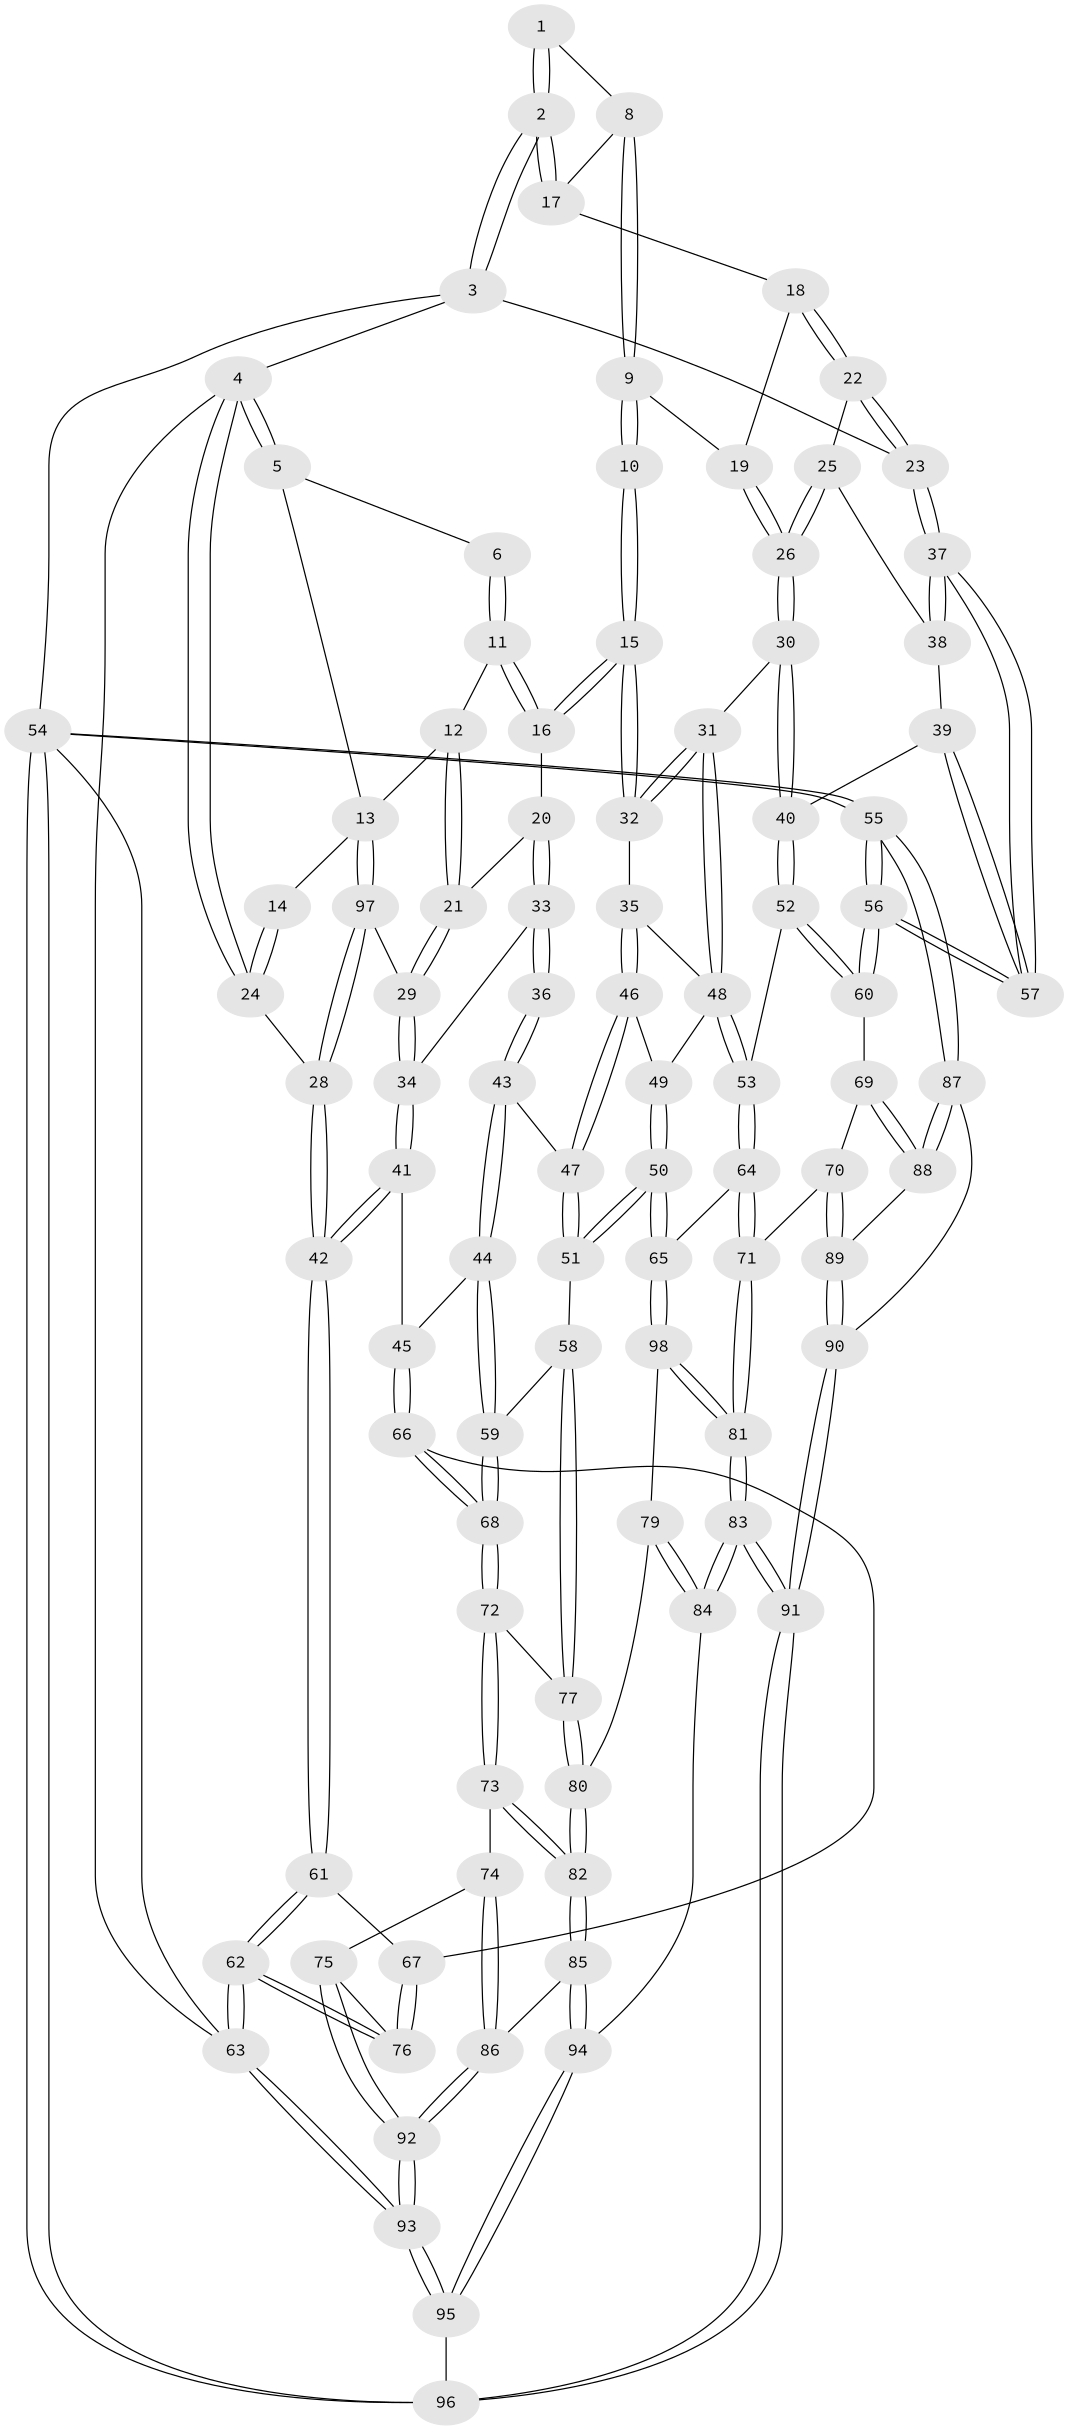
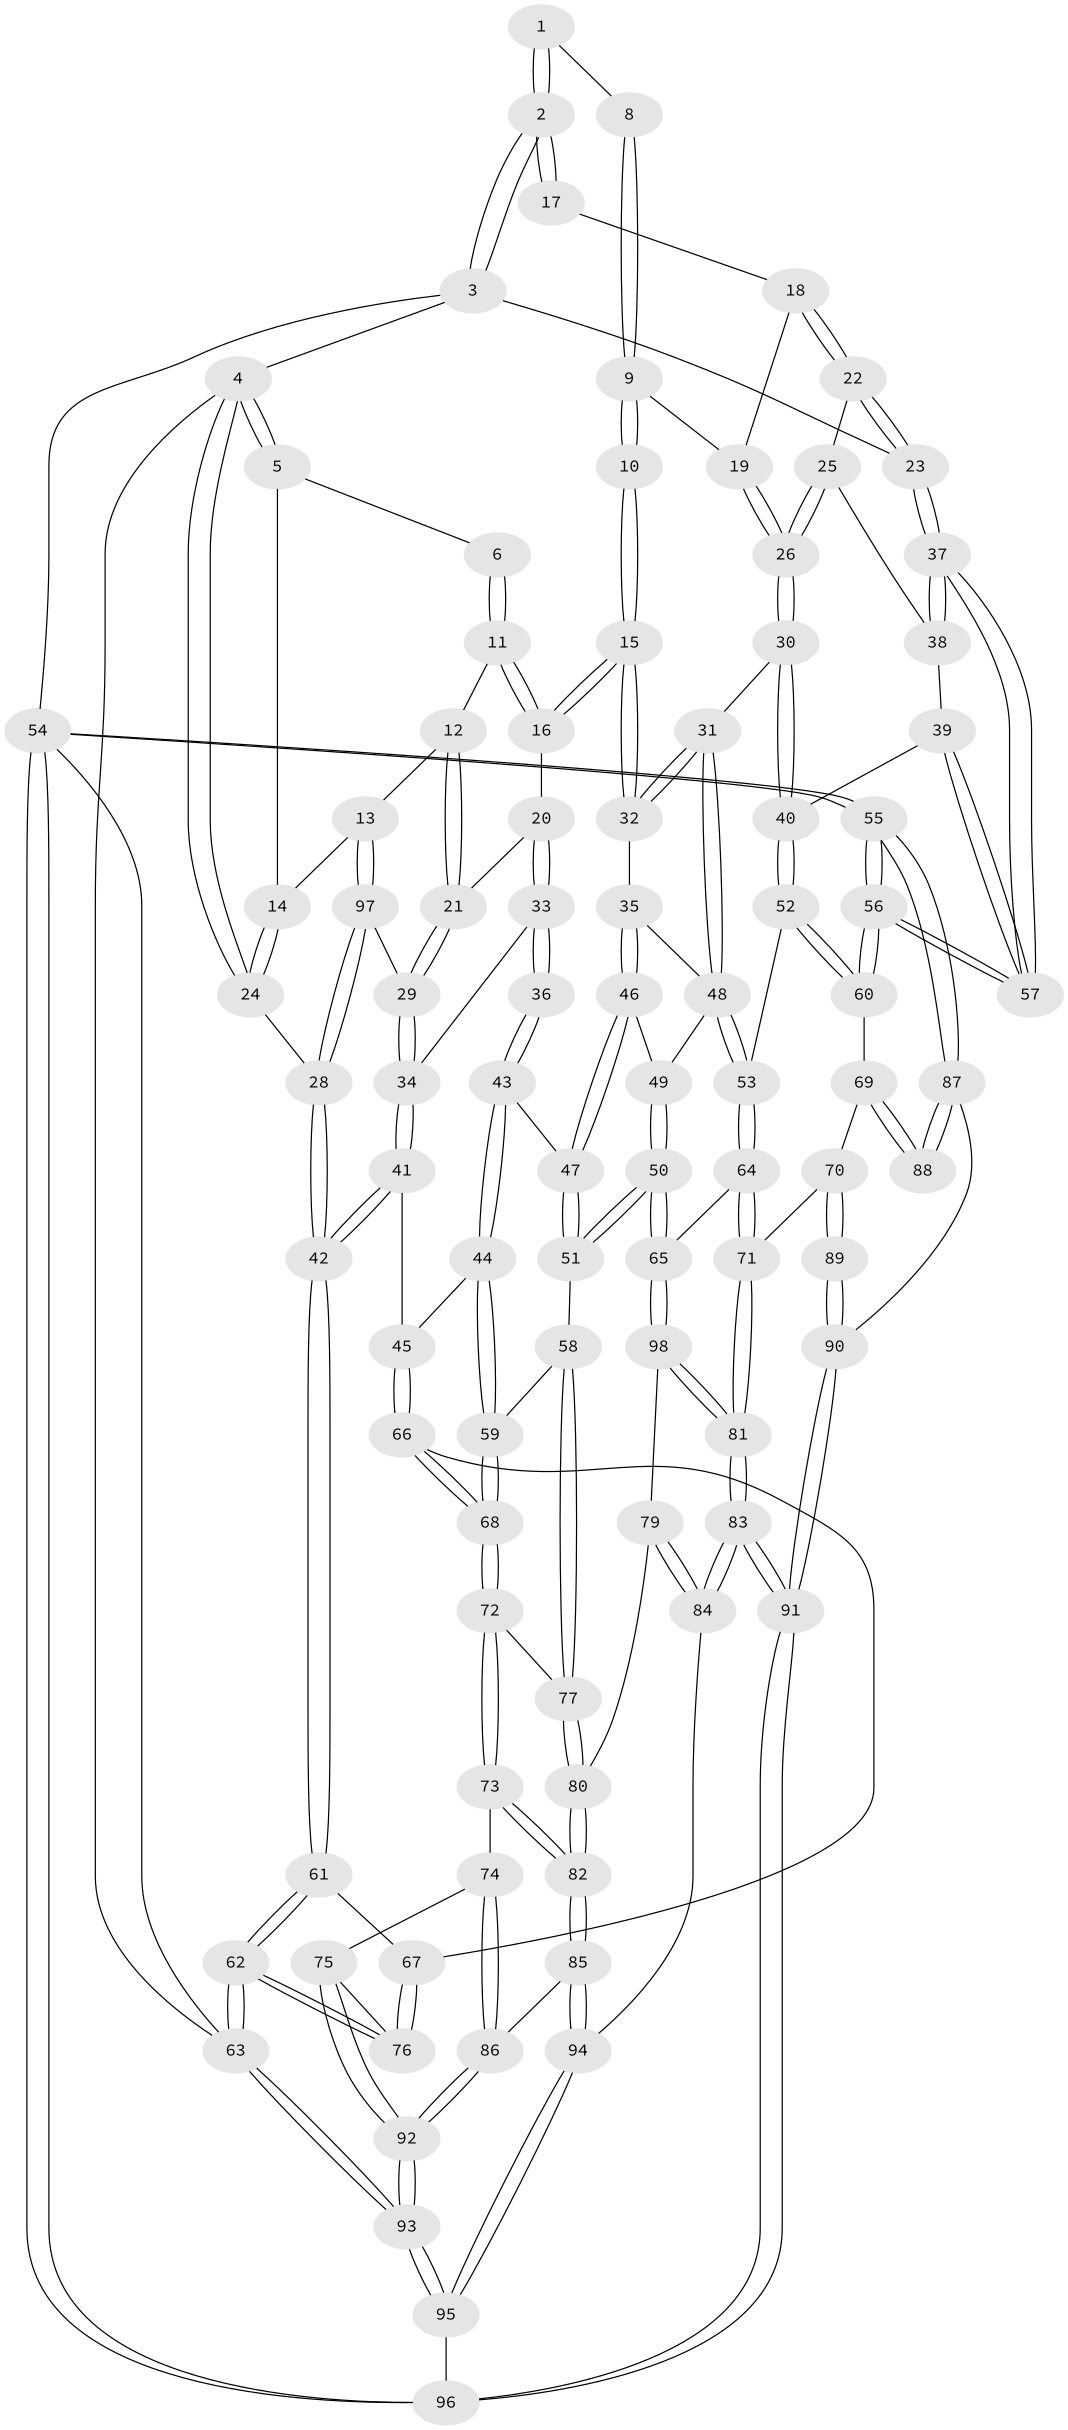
edge "8" -- "17": removed
edge "5" -- "13": now "5" -- "14"
edge "88" -- "89": removed
